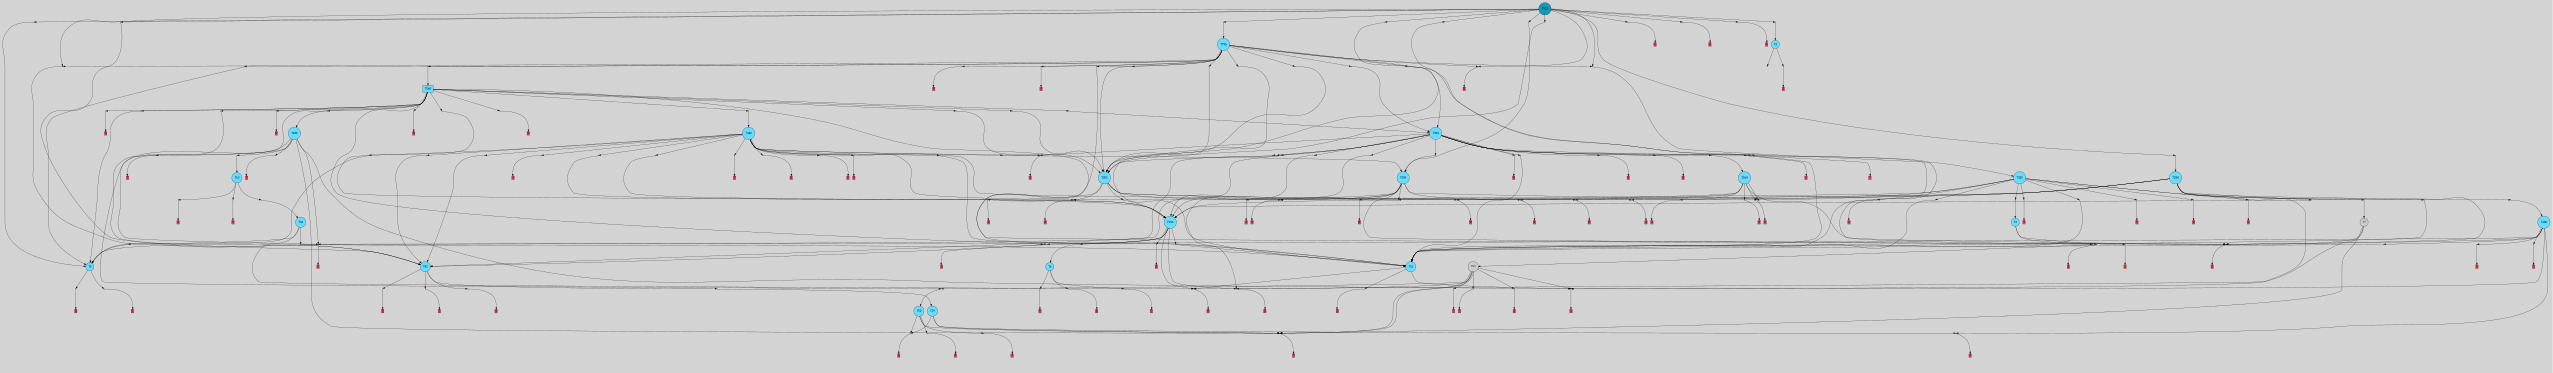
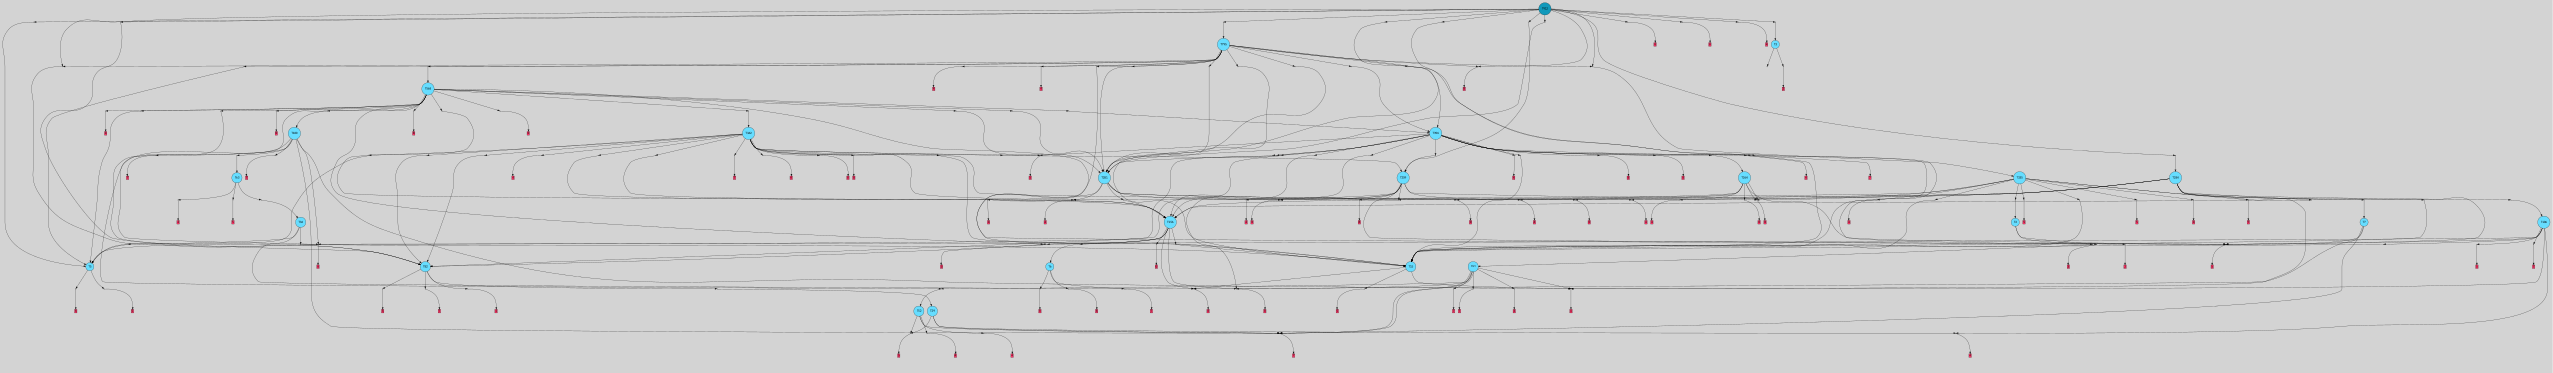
node "T568": shape box -> circle
node "T7": fillcolor #cccccc -> #66ddff
node "T92": fillcolor #cccccc -> #66ddff
